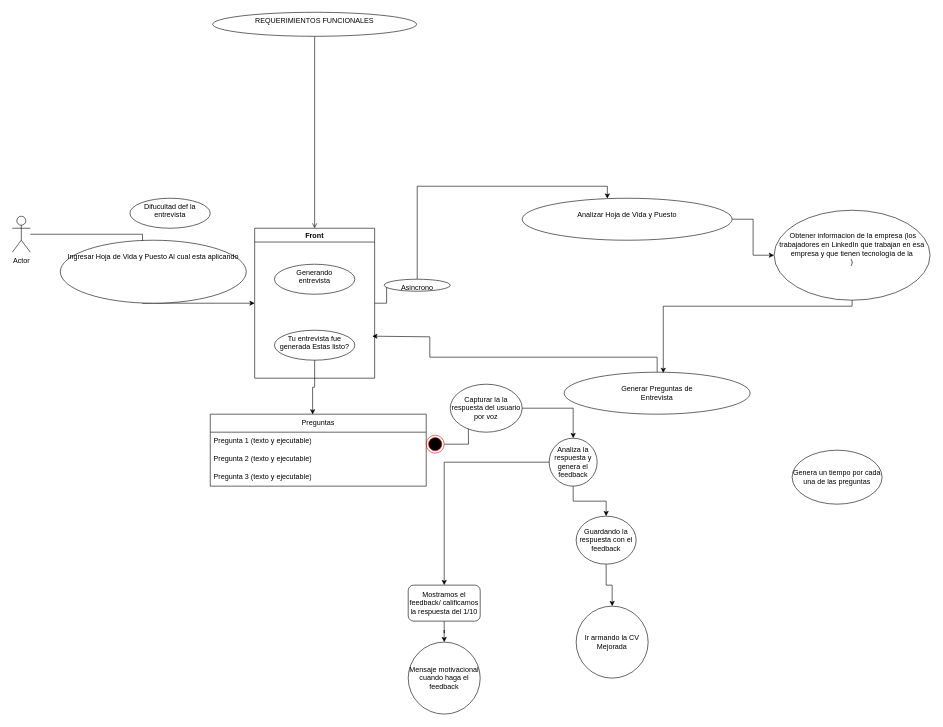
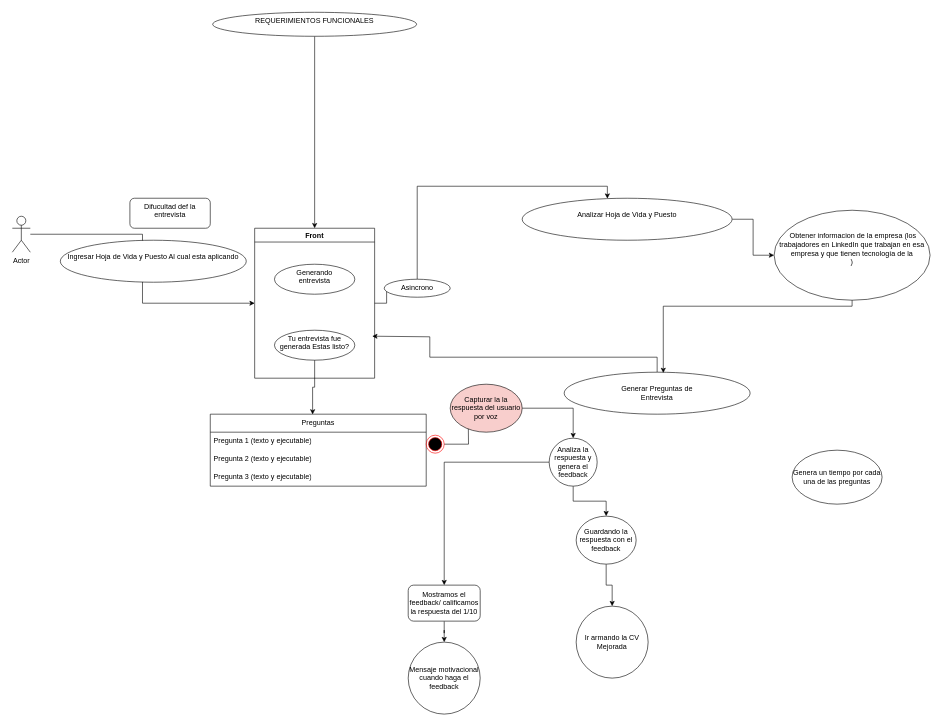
node "Difucultad def la entrevista": shape ellipse -> rounded rectangle
edge "REQUERIMIENTOS FUNCIONALES" -> "Front": arrowhead open -> classic
node "Ingresar Hoja de Vida y Puesto Al cual esta aplicando": size 186x63 -> 186x42
node "Asincrono": size 66x12 -> 66x18
node "Capturar la la respuesta del usuario por voz": fillcolor #ffffff -> #f8cecc
